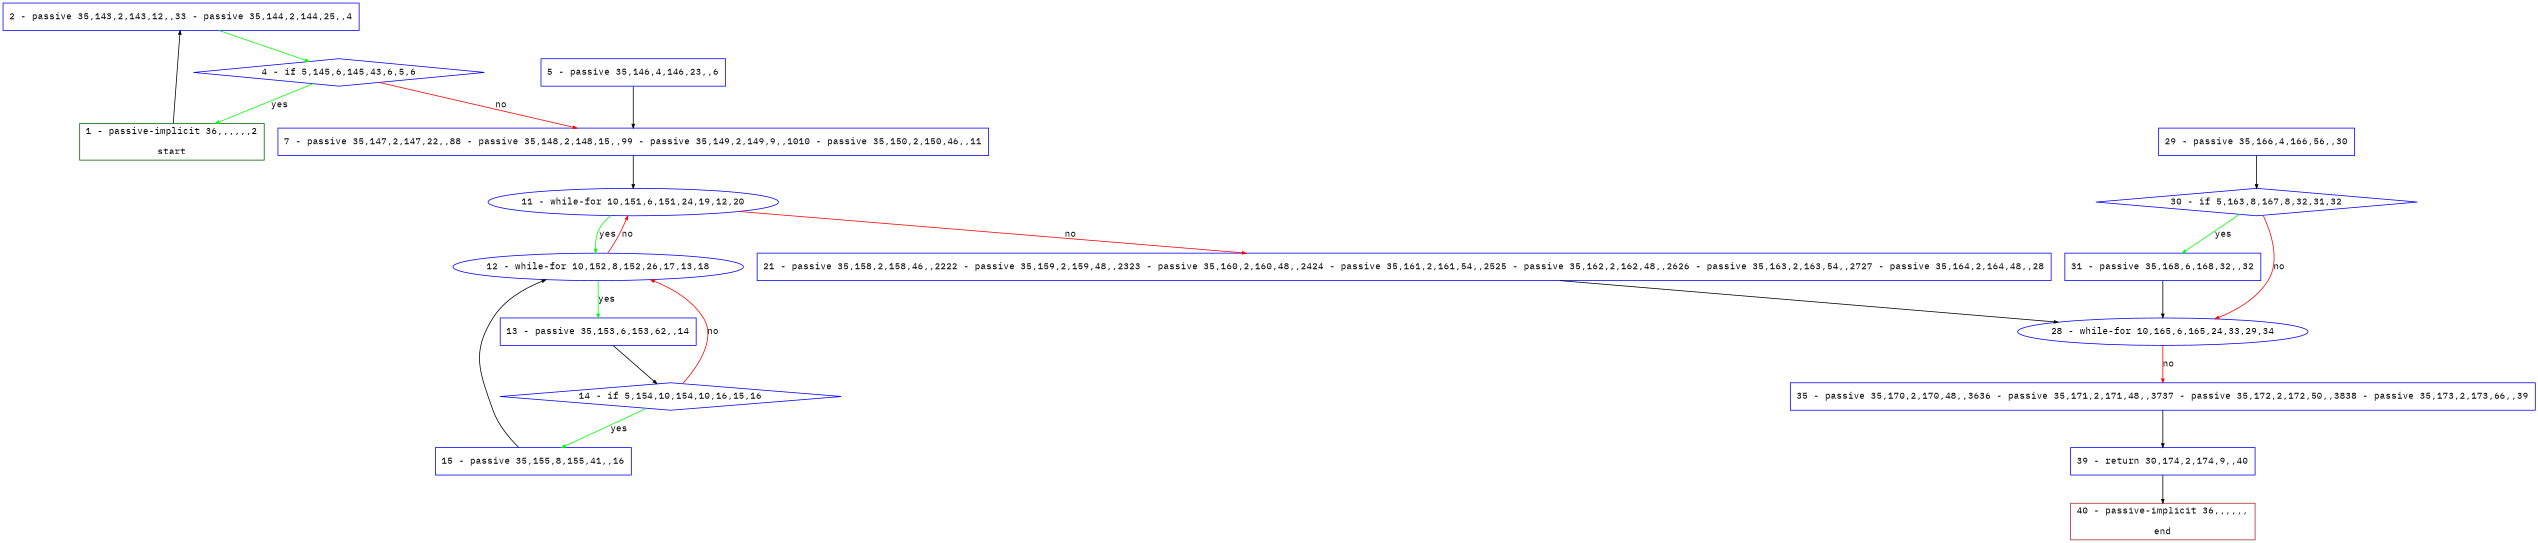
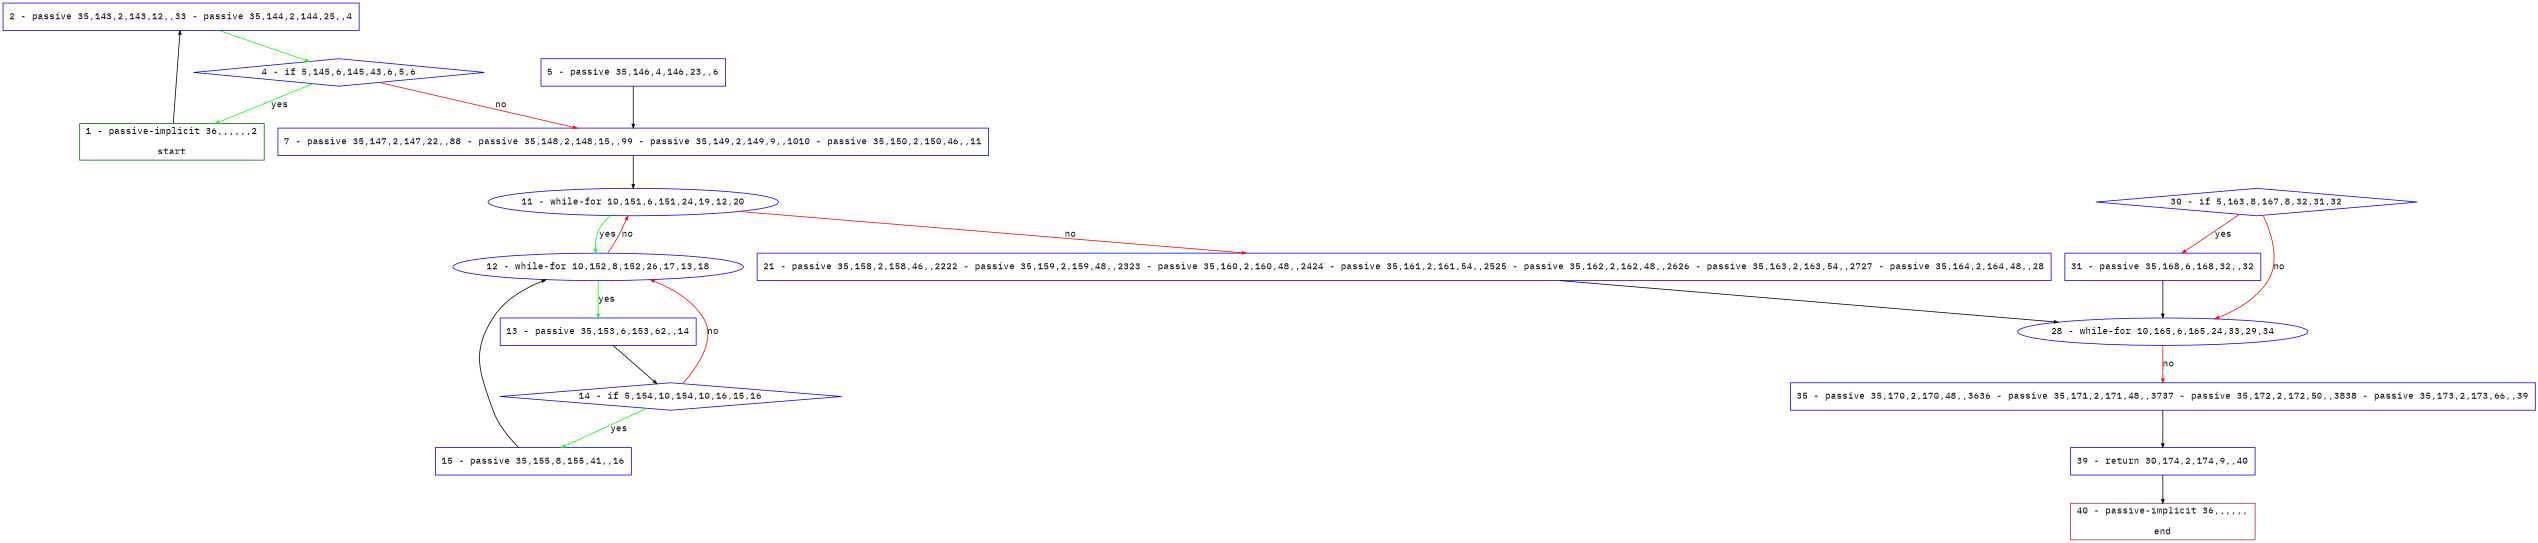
node "29 - passive 35,166,4,166,56,,30": removed
edge "30 - if 5,163,8,167,8,32,31,32" -> "31 - passive 35,168,6,168,32,,32": color #00ff00 -> #ff0000
